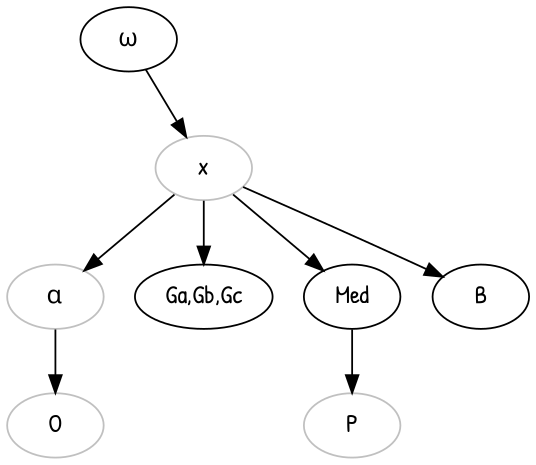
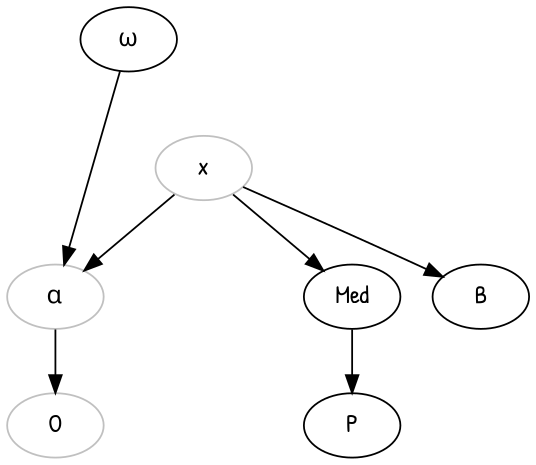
edge "ω" -> "x": now "ω" -> "α"
node "Ga,Gb,Gc": removed
node "P": color grey -> black
